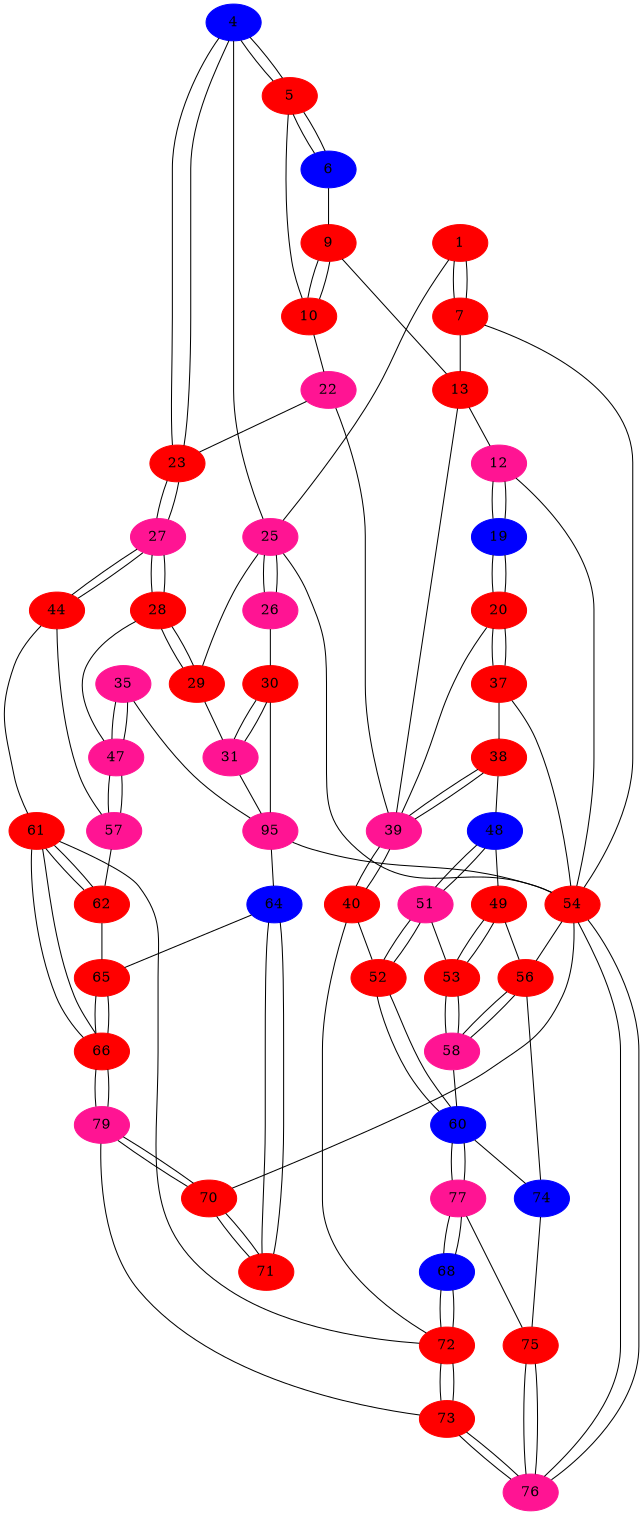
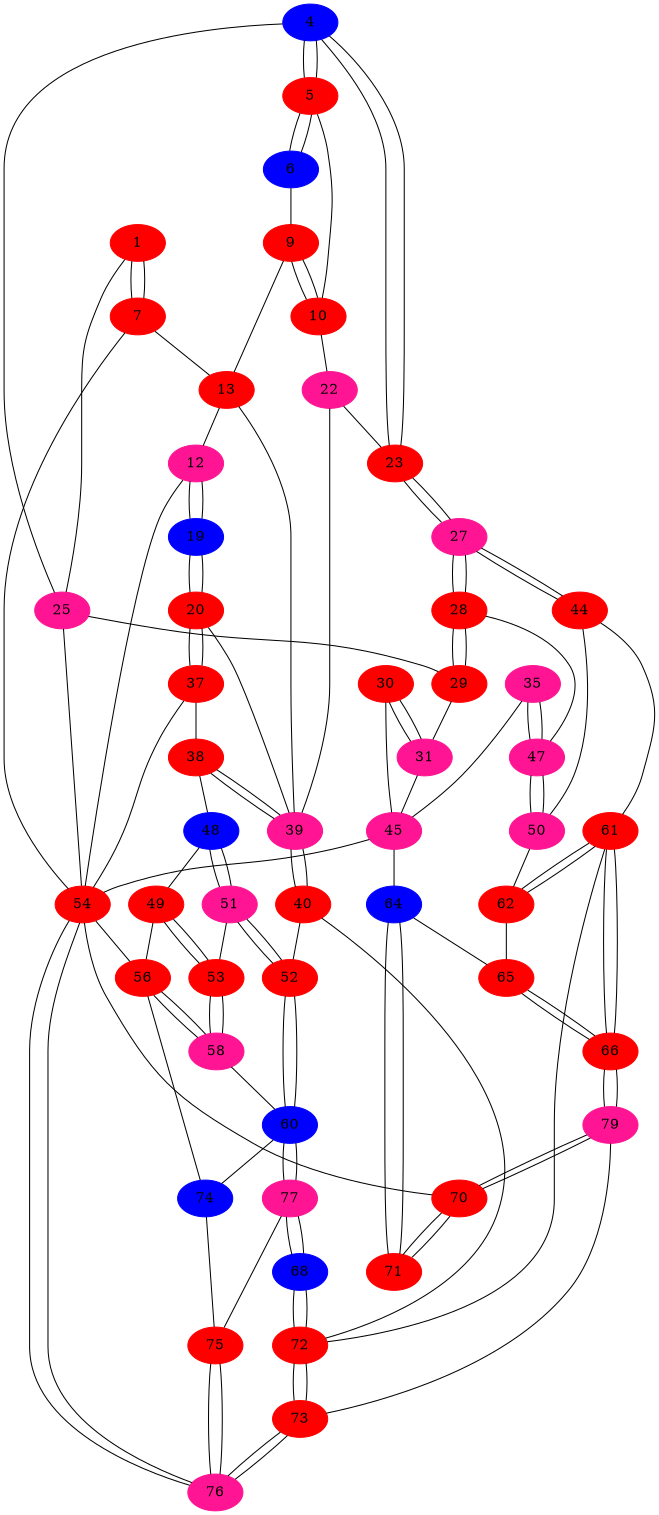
node "26": removed
node "57": label "57" -> "50"
node "95": label "95" -> "45"
